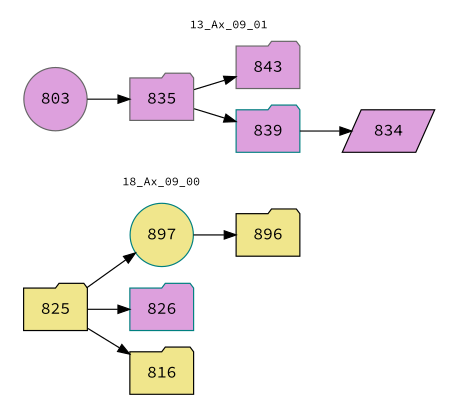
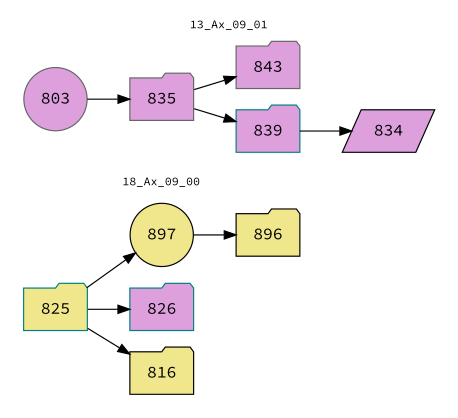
node "897": color teal -> black
node "825": color black -> teal
